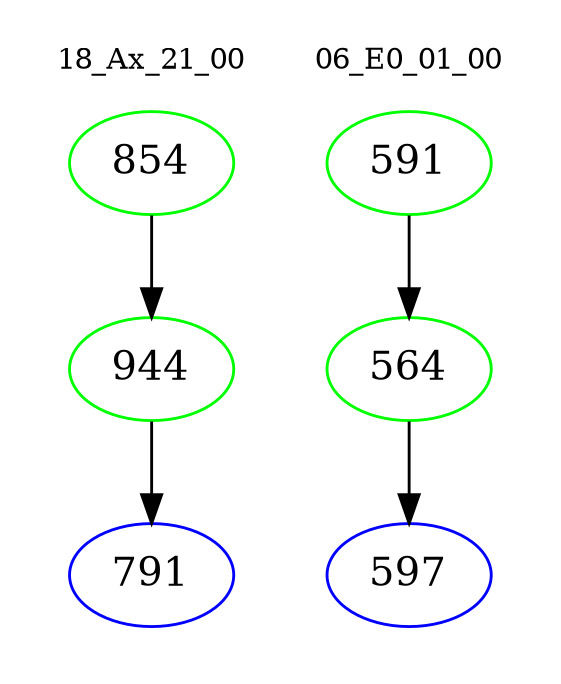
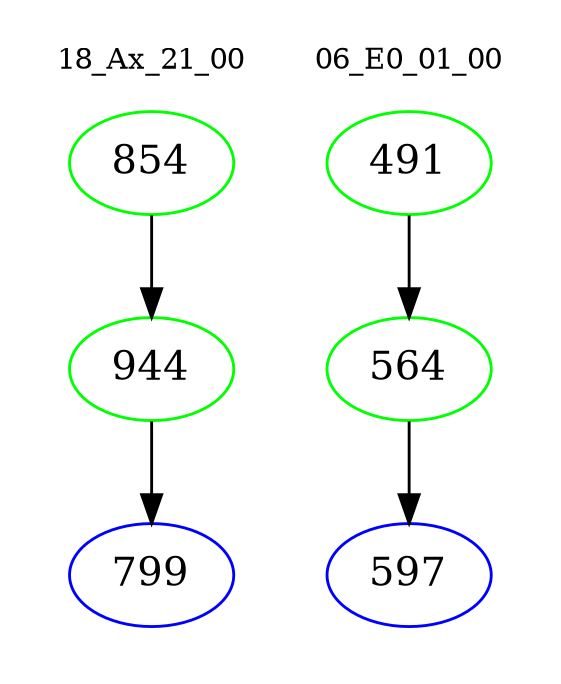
node "591": label "591" -> "491"
node "791": label "791" -> "799"
